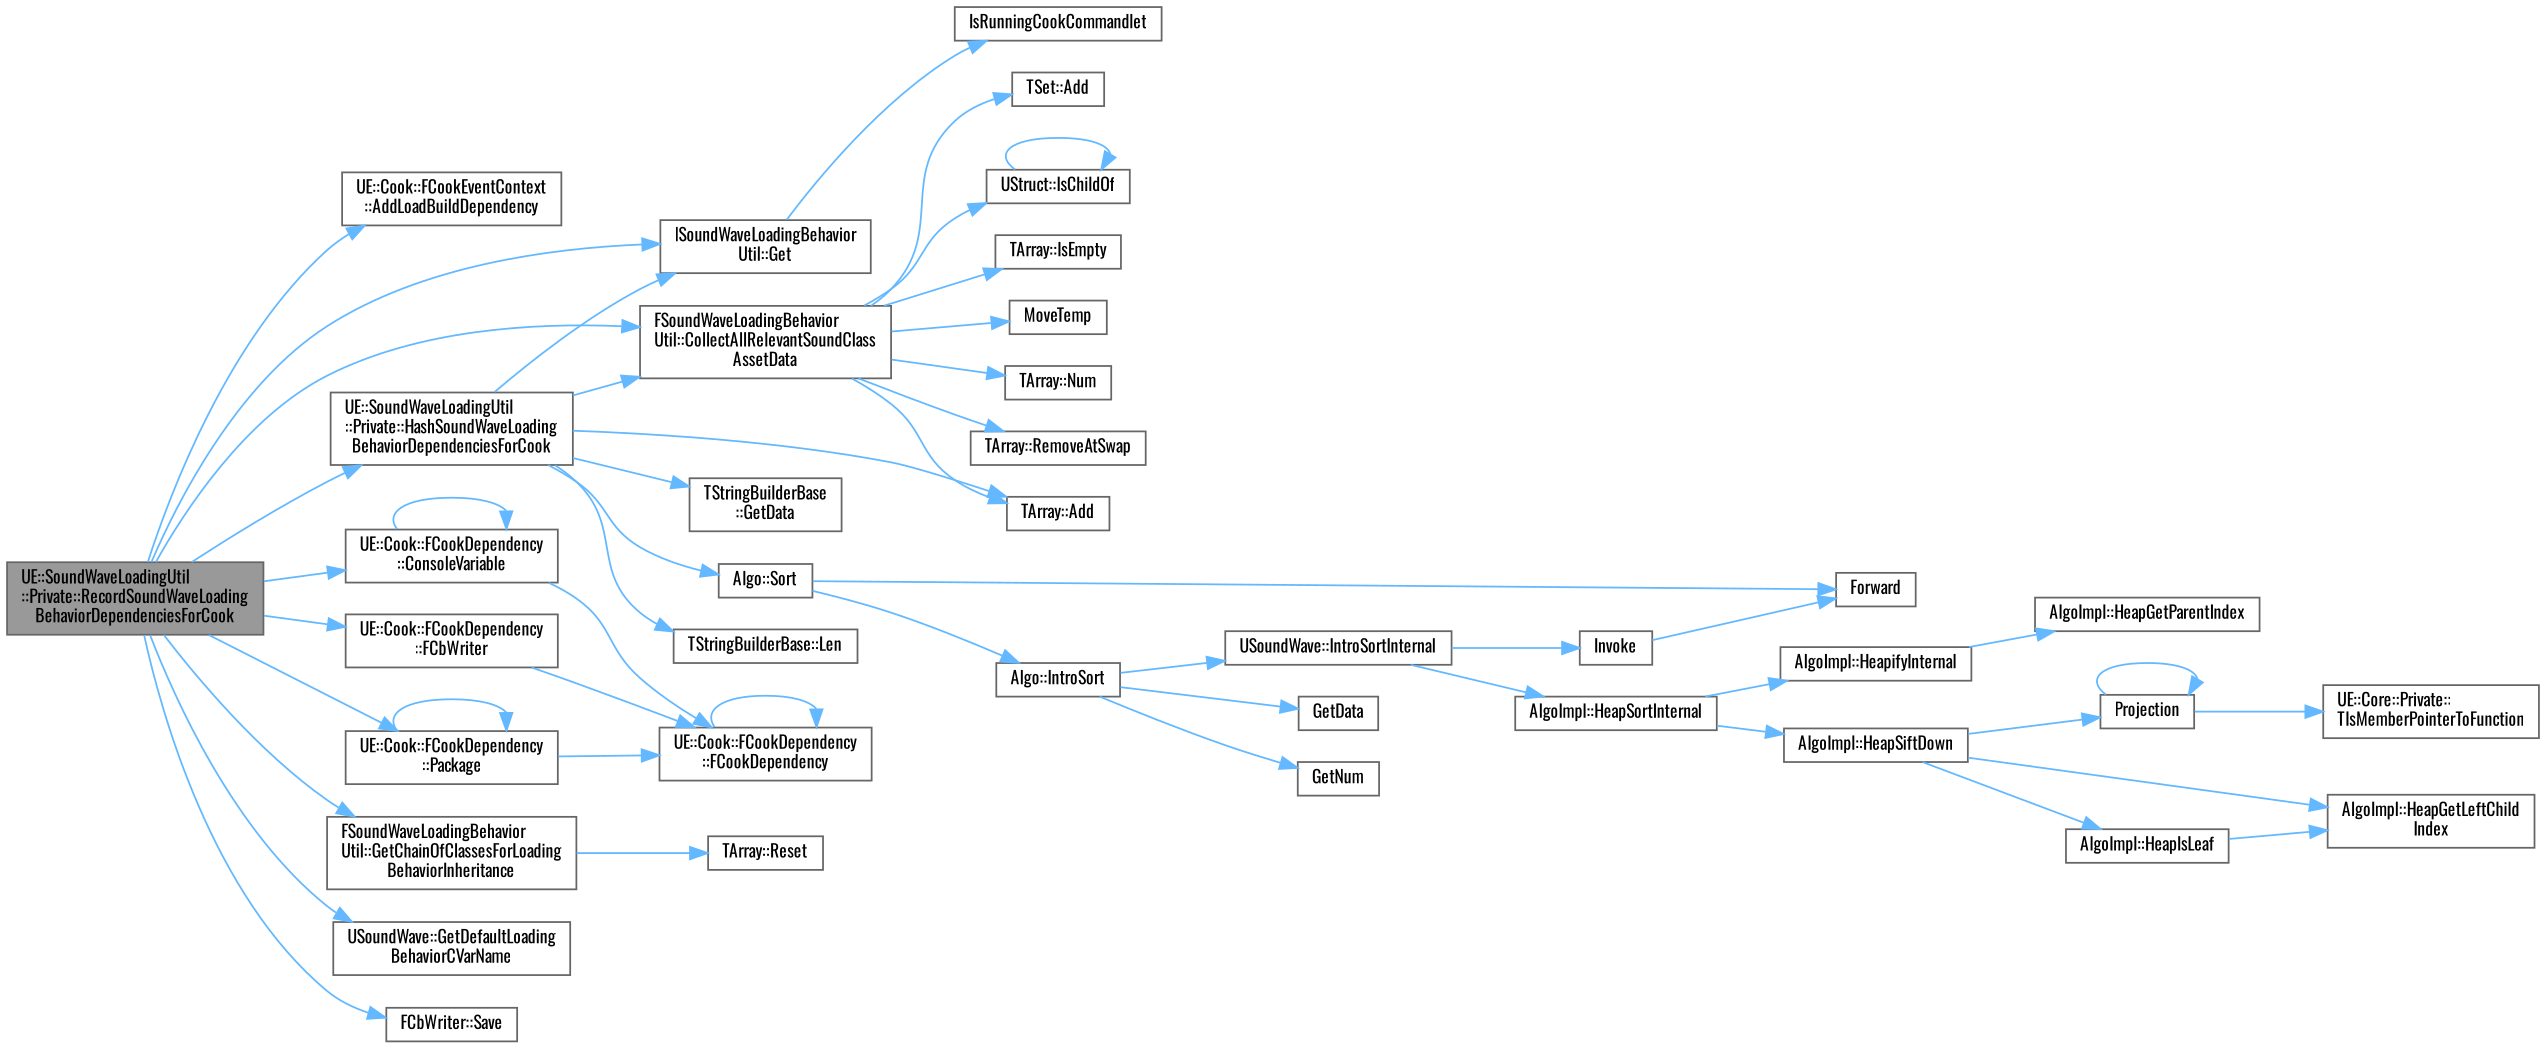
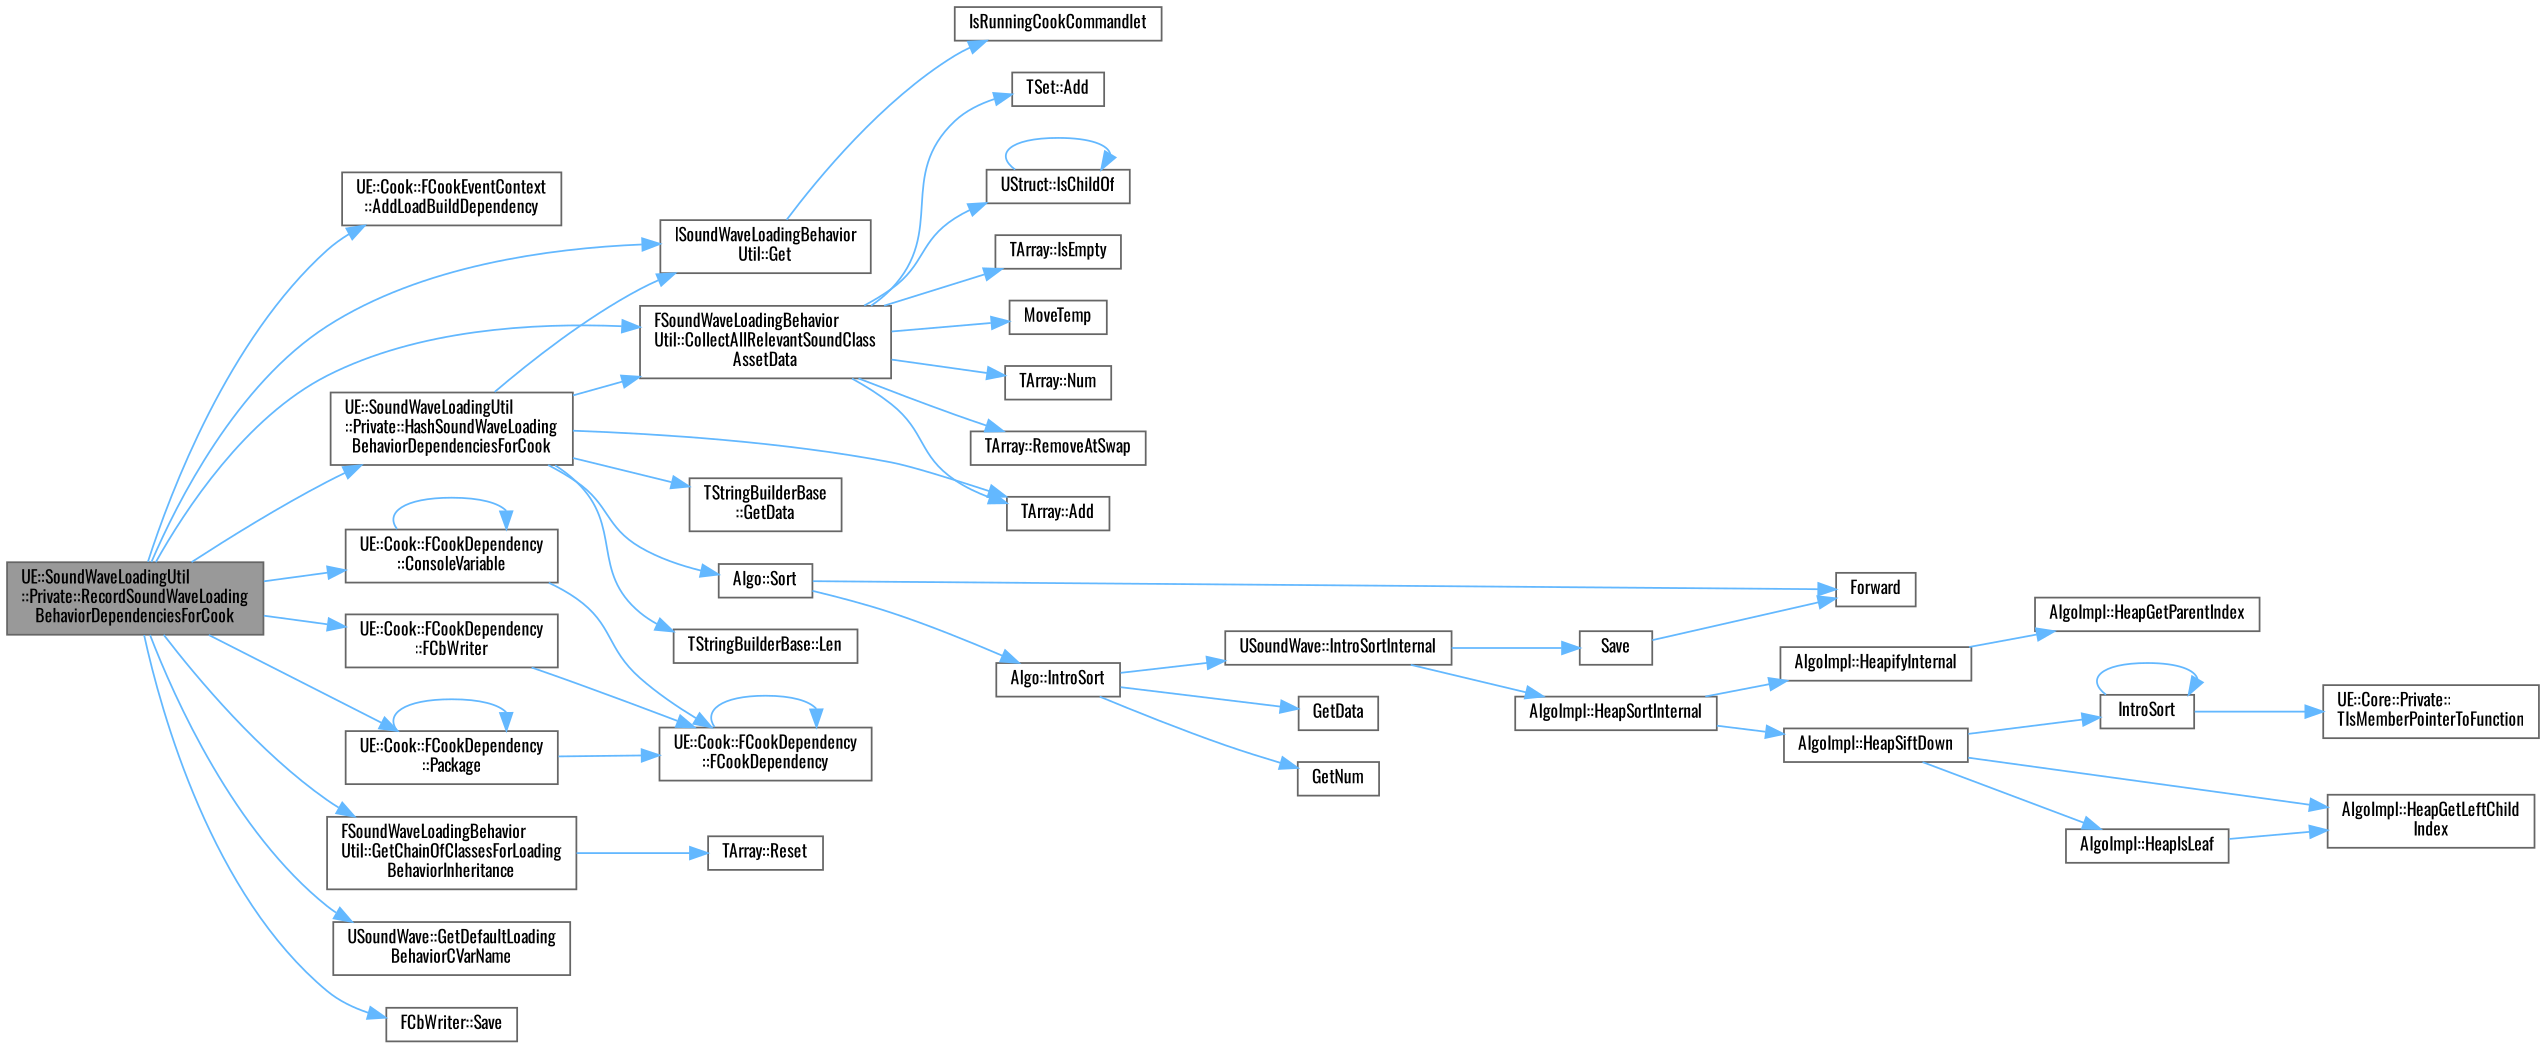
node "Invoke": label "Invoke" -> "Save"
node "Projection": label "Projection" -> "IntroSort"
